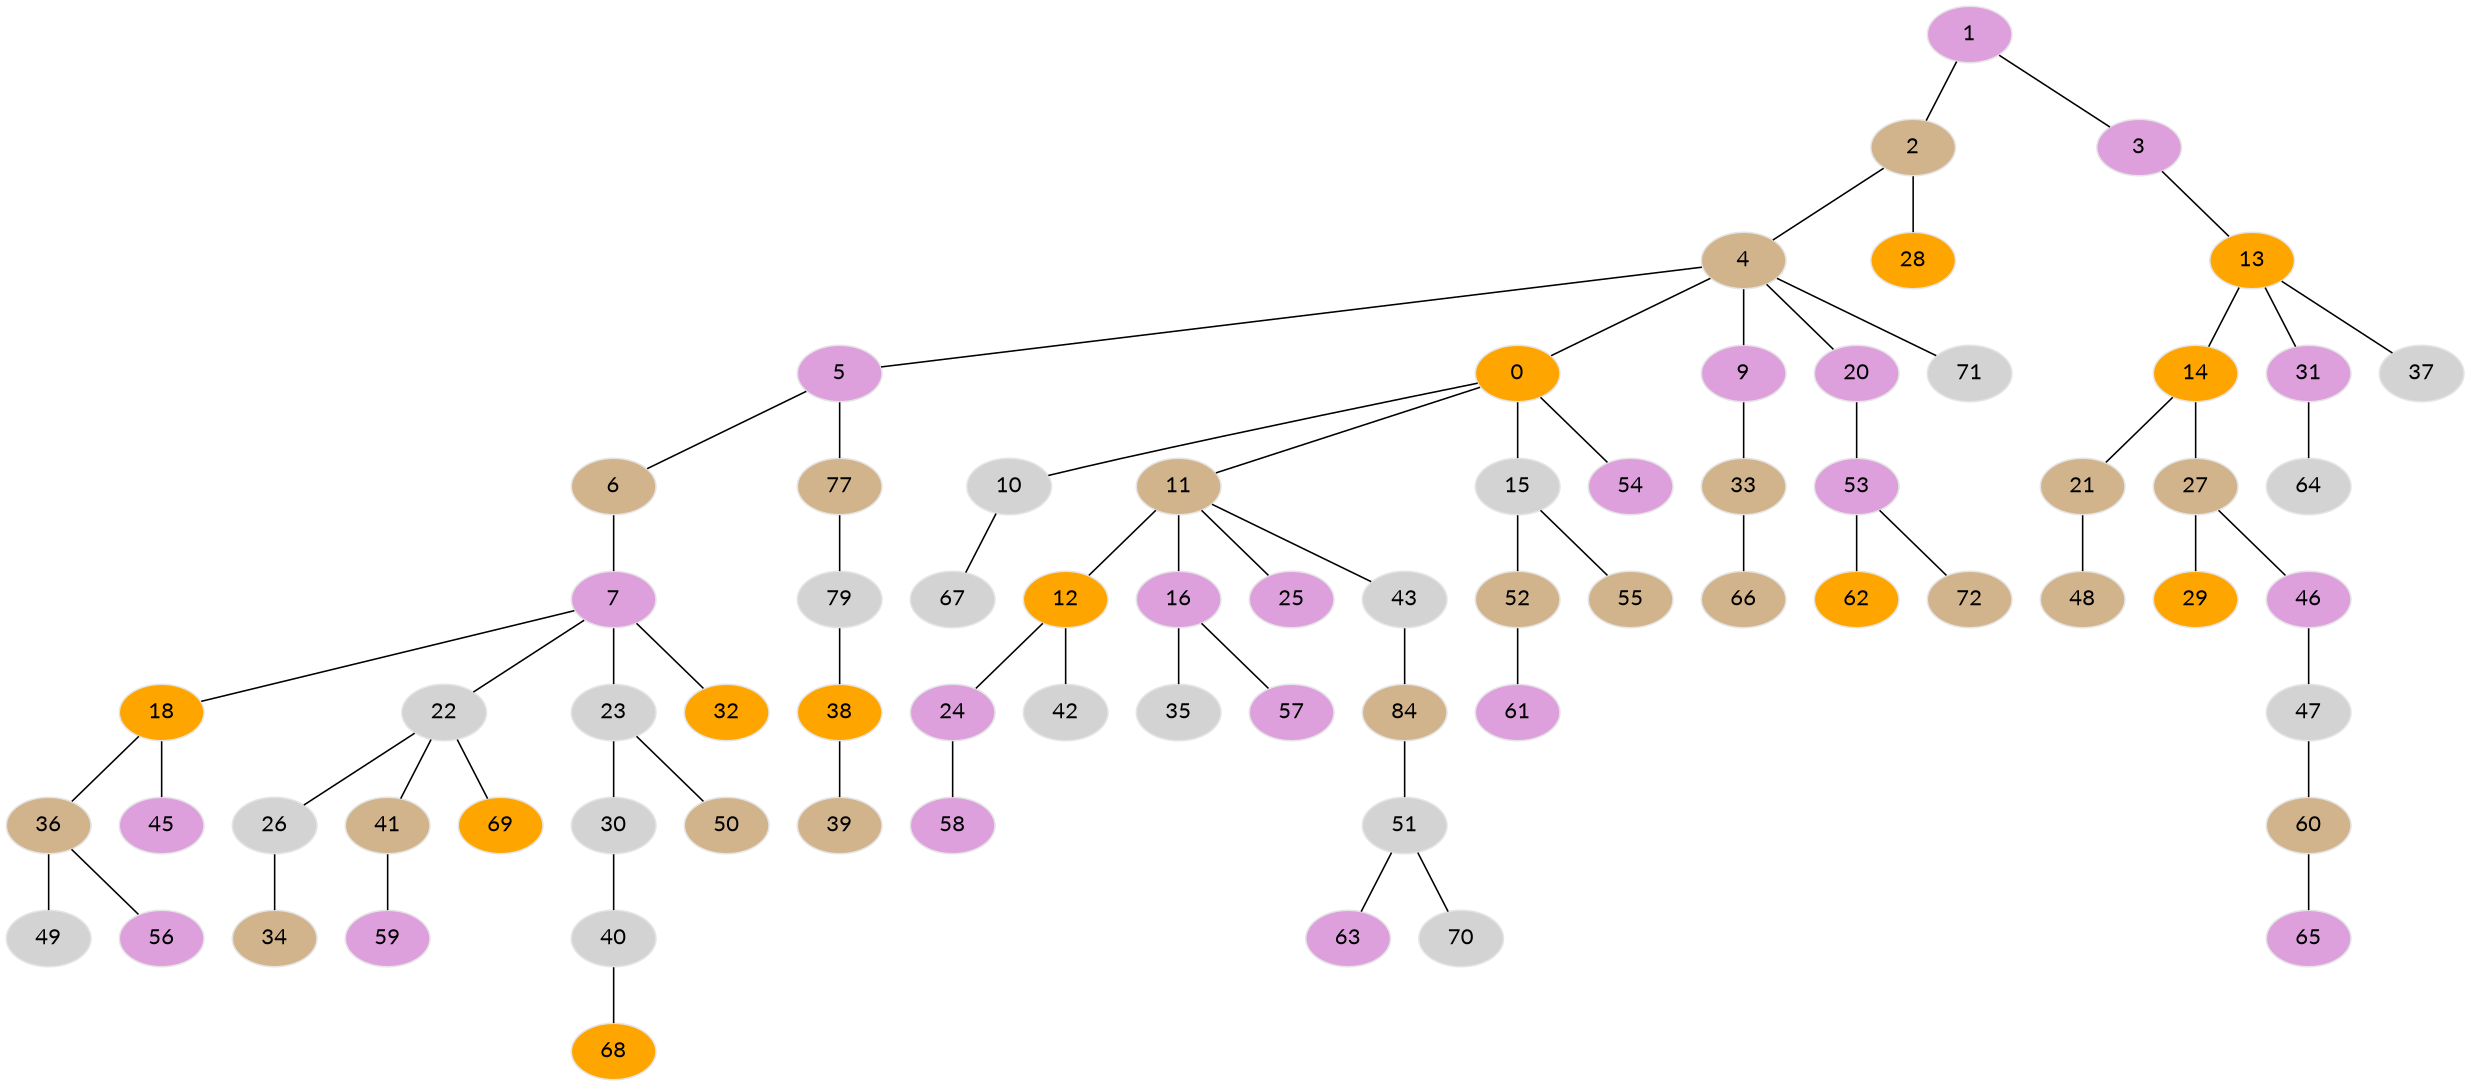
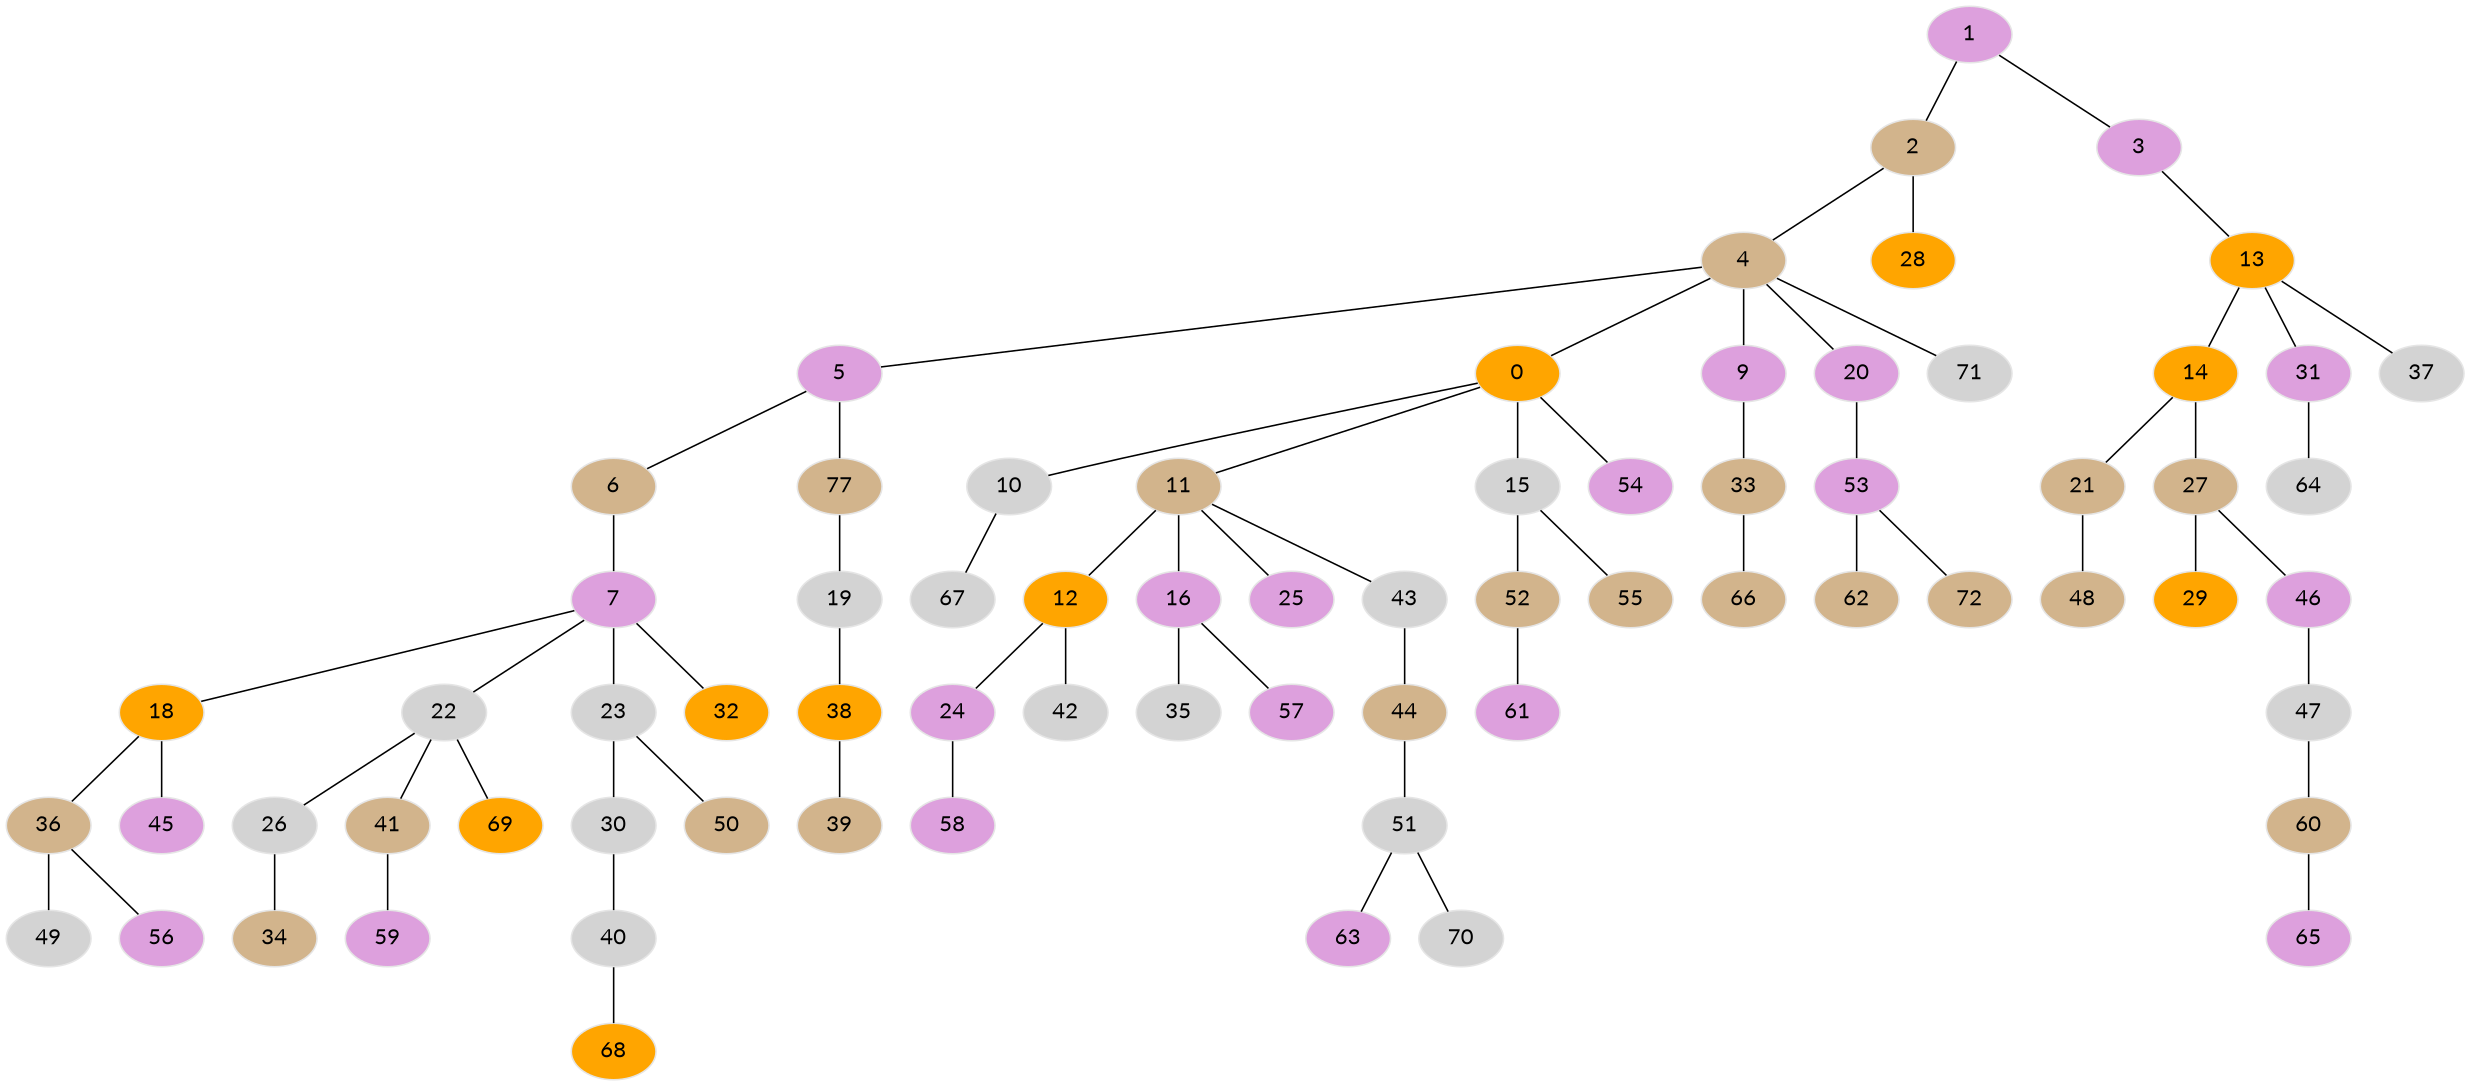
node "79": label "79" -> "19"
node "62": fillcolor orange -> tan
node "84": label "84" -> "44"
